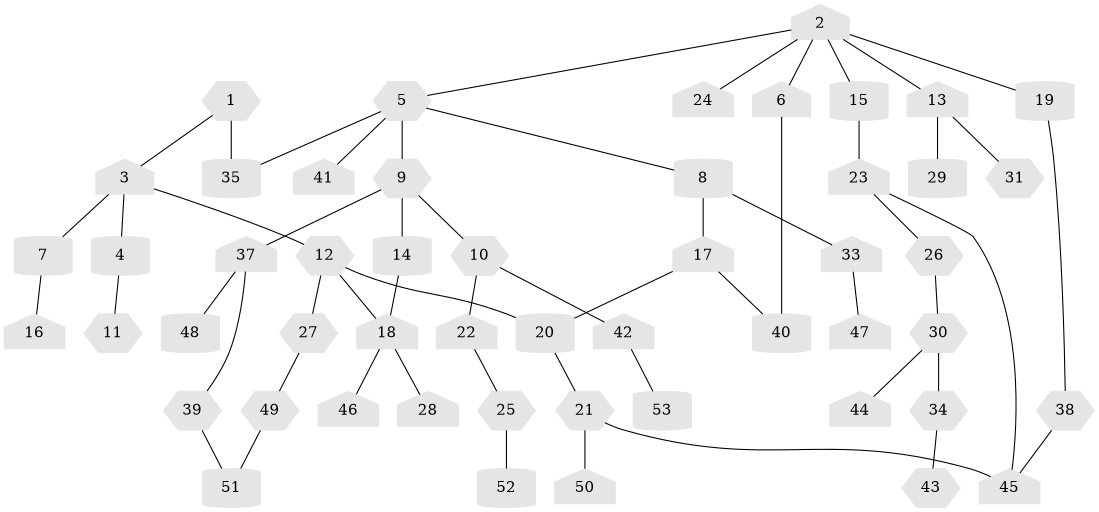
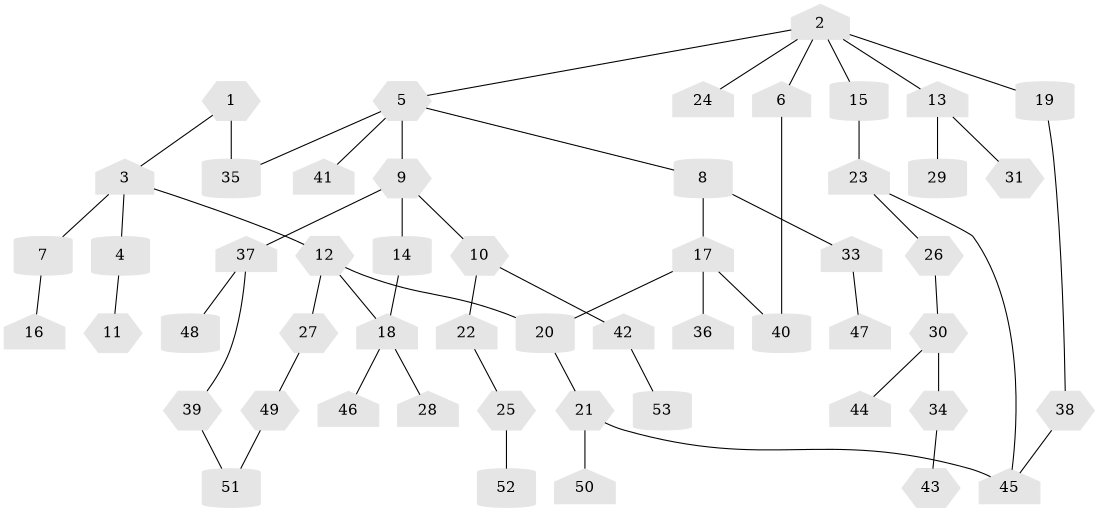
node "36": added
